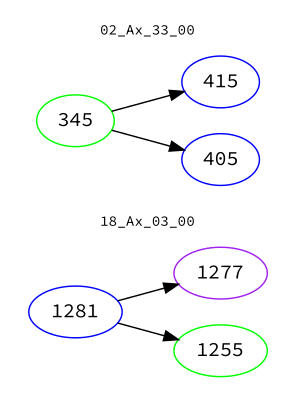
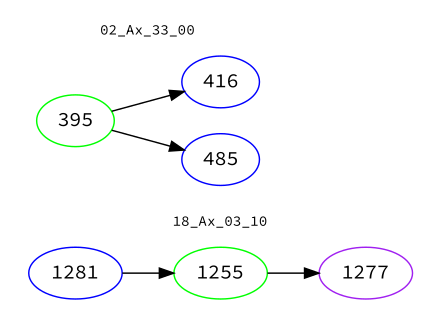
node "415": label "415" -> "416"
node "345": label "345" -> "395"
node "405": label "405" -> "485"
cluster "18_Ax_03_00": label "18_Ax_03_00" -> "18_Ax_03_10"
edge "1281" -> "1277": now "1255" -> "1277"
